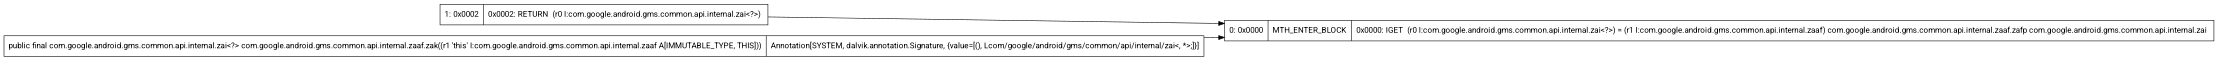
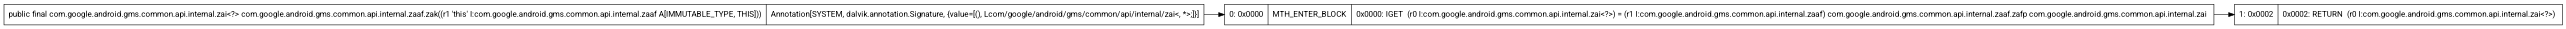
edge "1: 0x0002" -> "0: 0x0000": reversed
